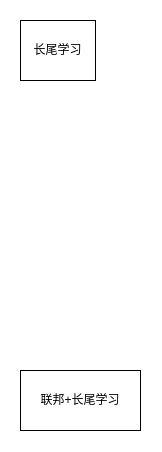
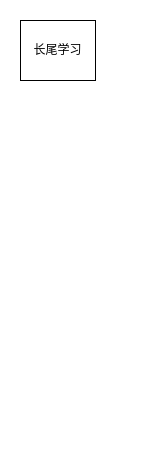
node "联邦+长尾学习": removed
